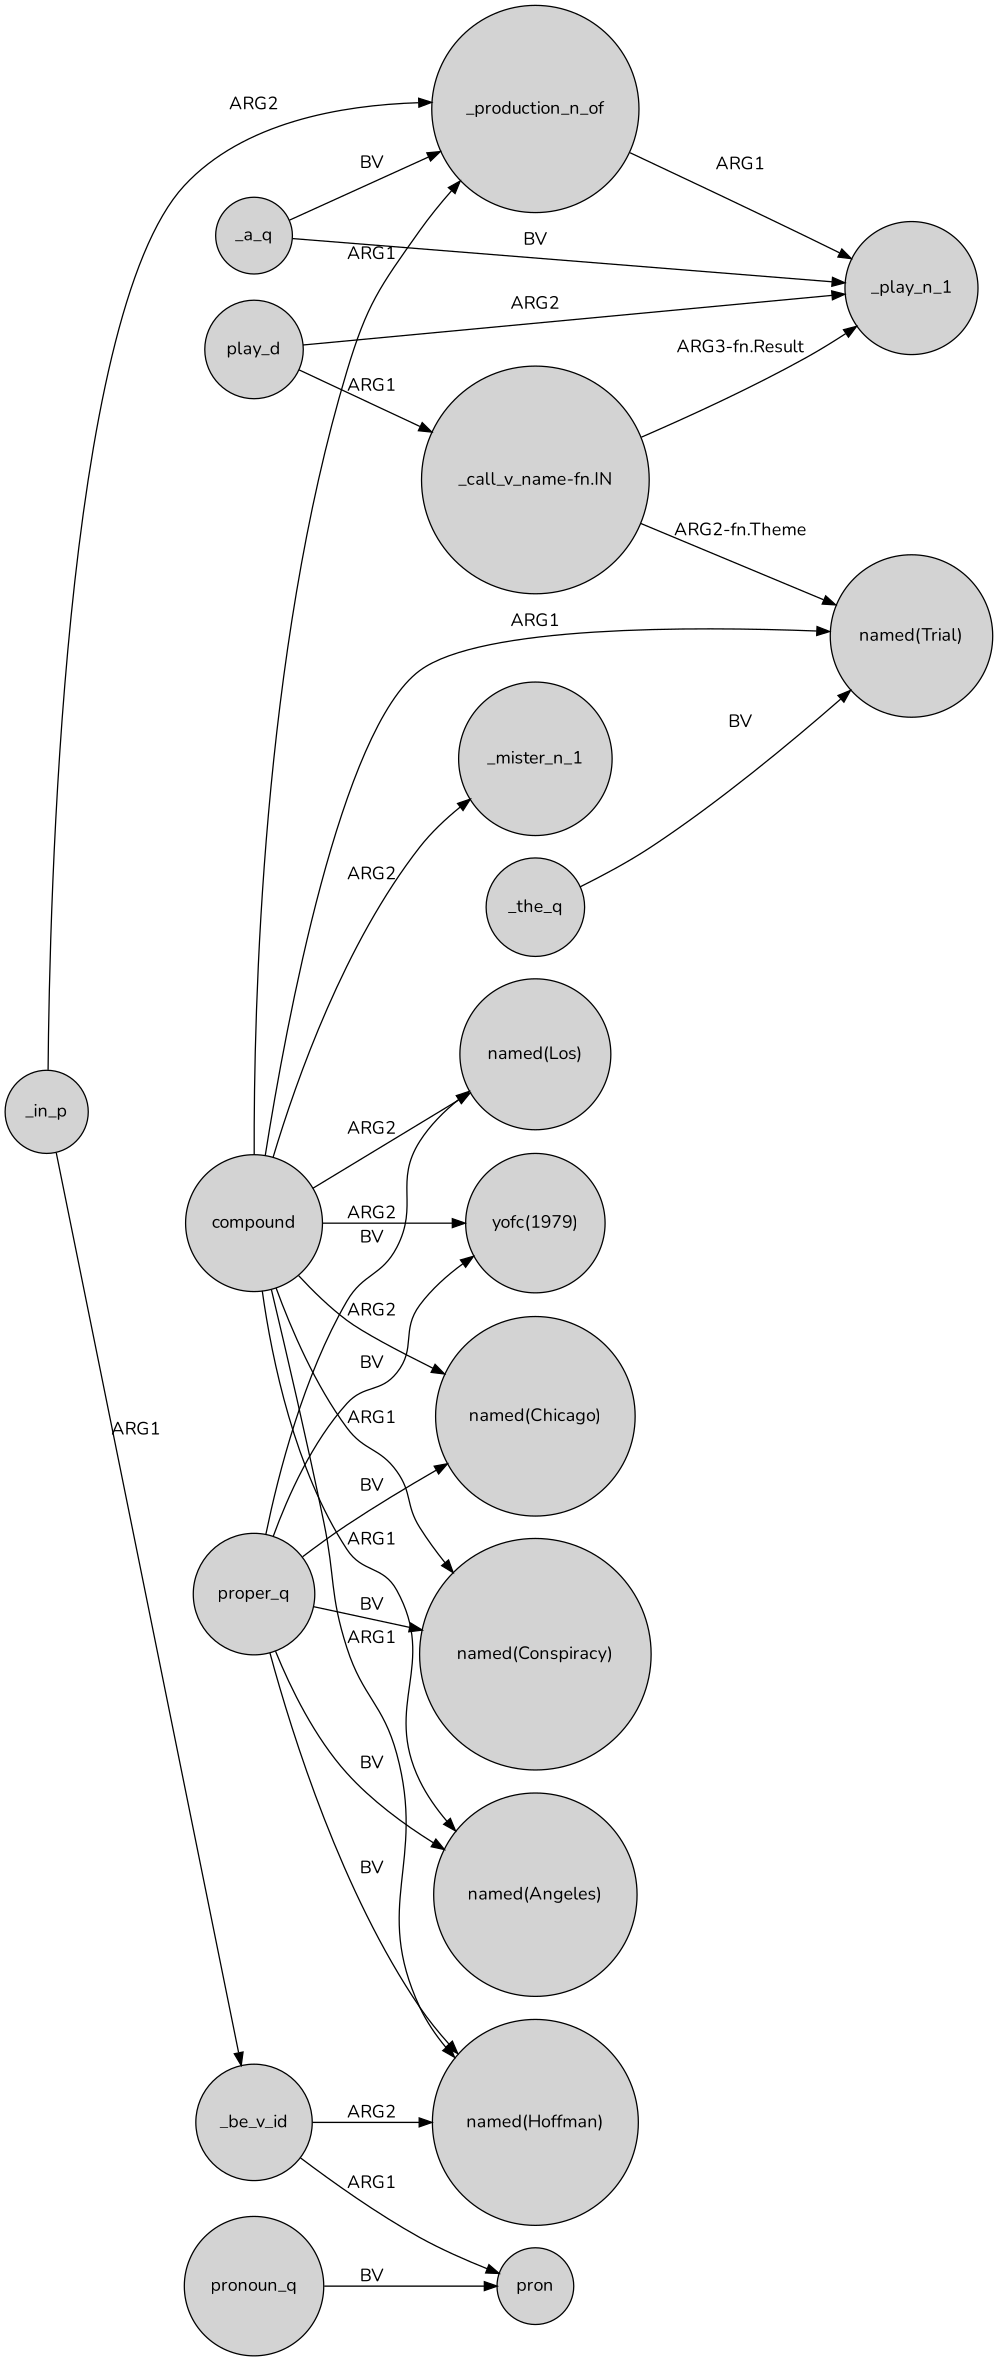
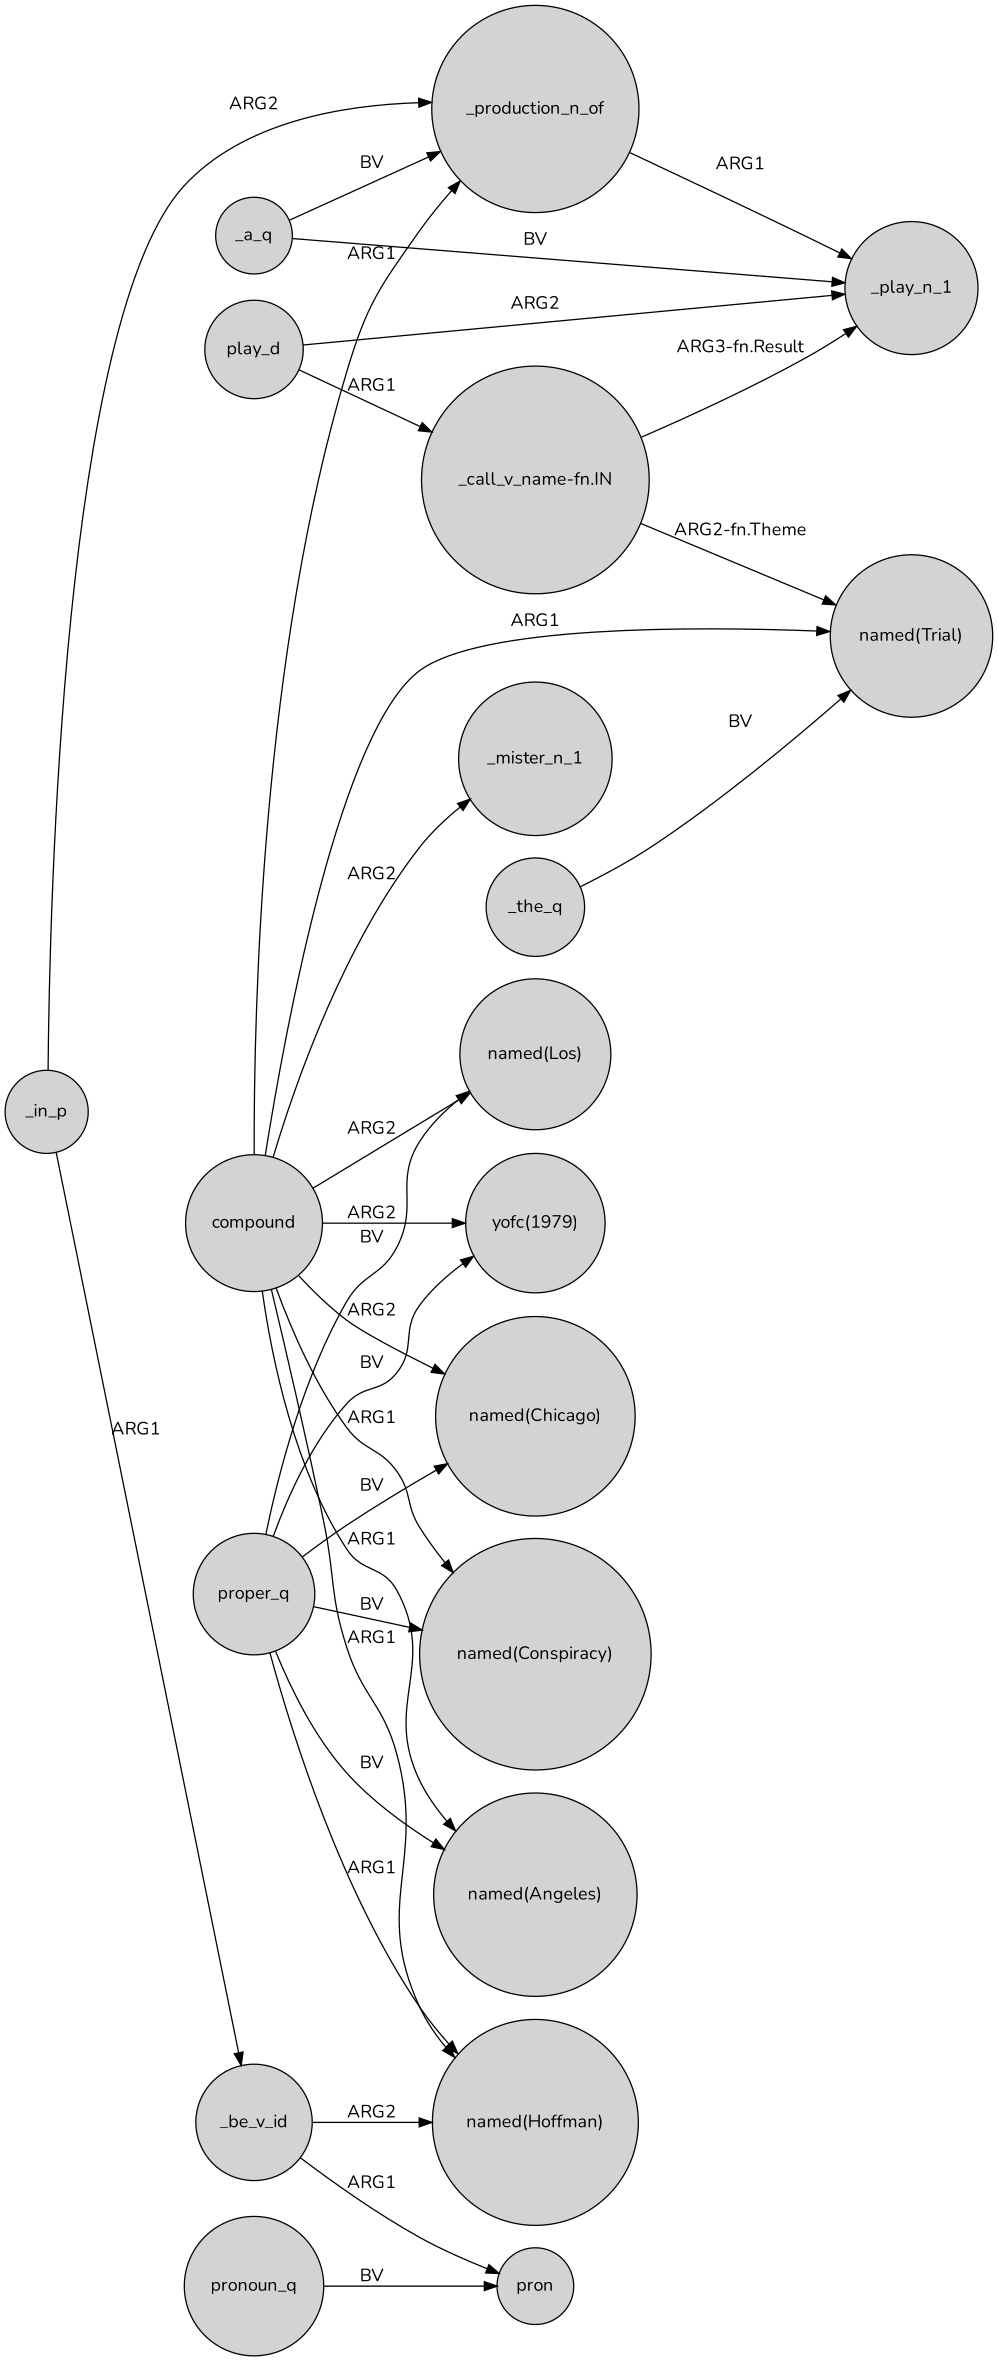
edge "proper_q" -> "named(Hoffman)": label "BV" -> "ARG1"
